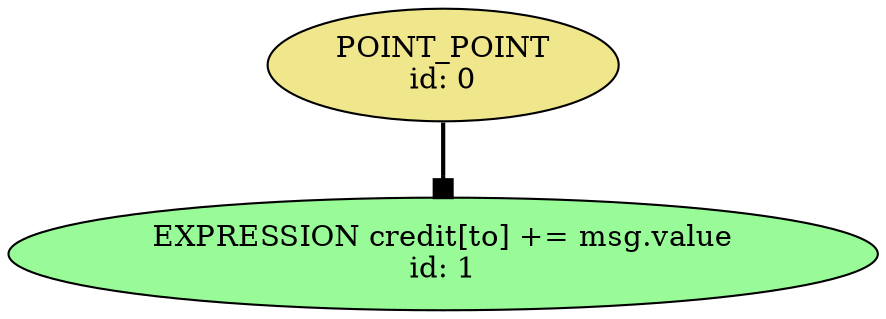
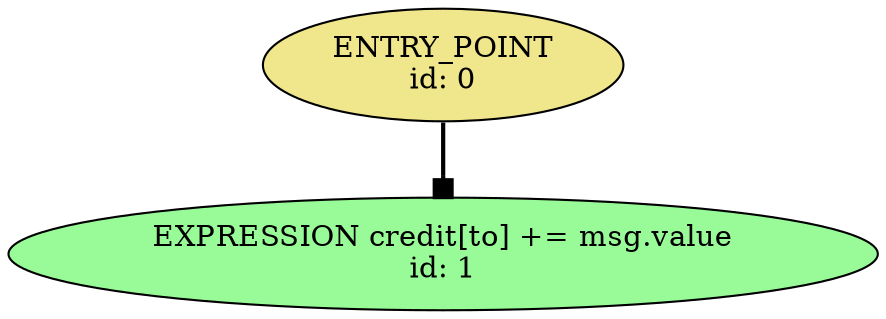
node "POINT_POINT id: 0": label "POINT_POINT id: 0" -> "ENTRY_POINT id: 0"
